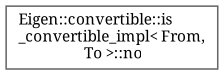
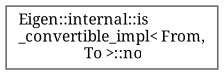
node "Eigen::convertible::is _convertible_impl< From, To >::no": label "Eigen::convertible::is _convertible_impl< From, To >::no" -> "Eigen::internal::is _convertible_impl< From, To >::no"
